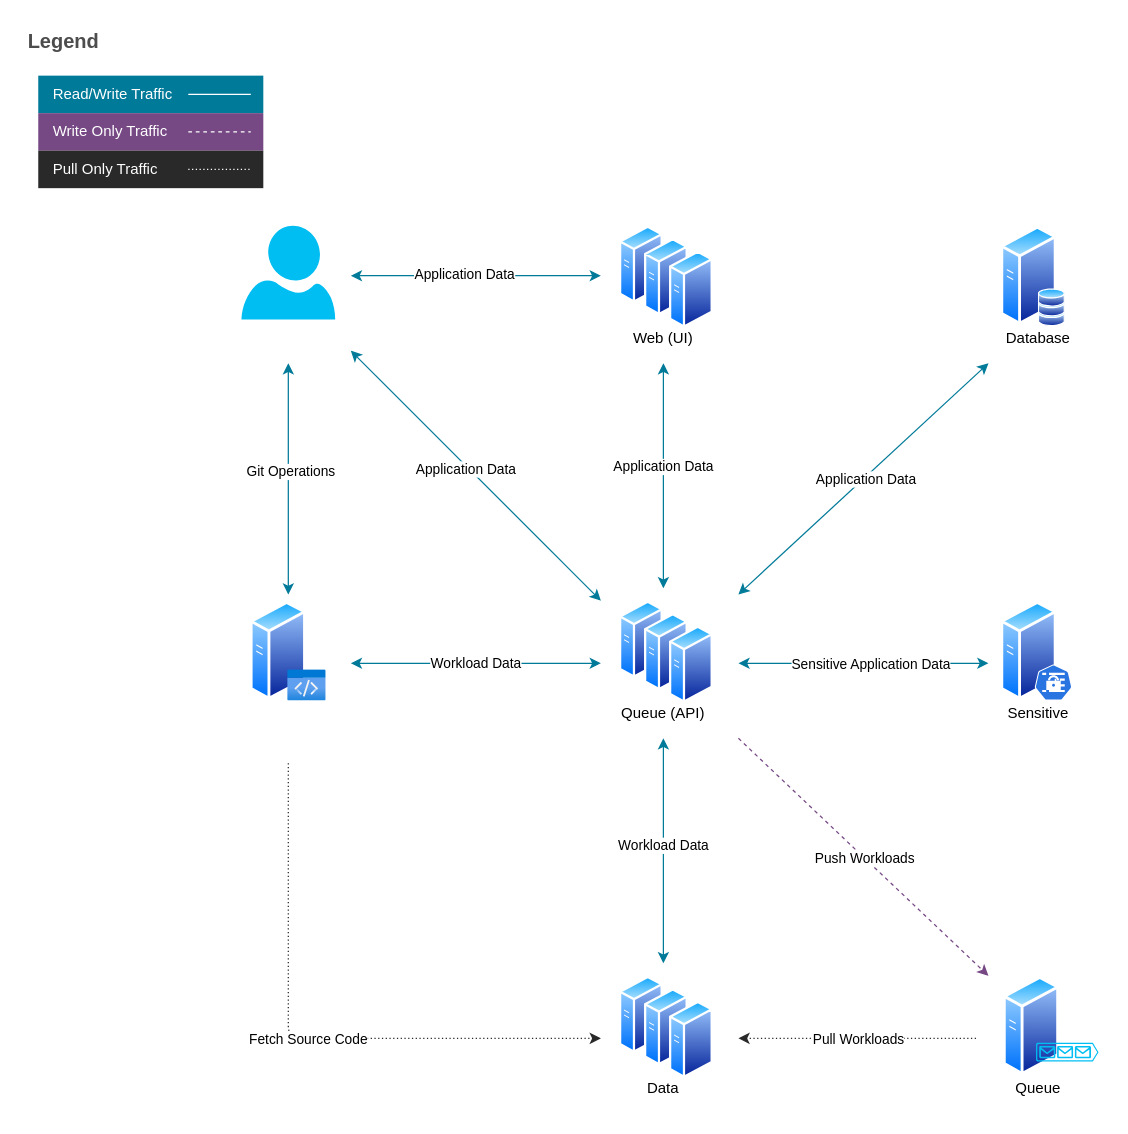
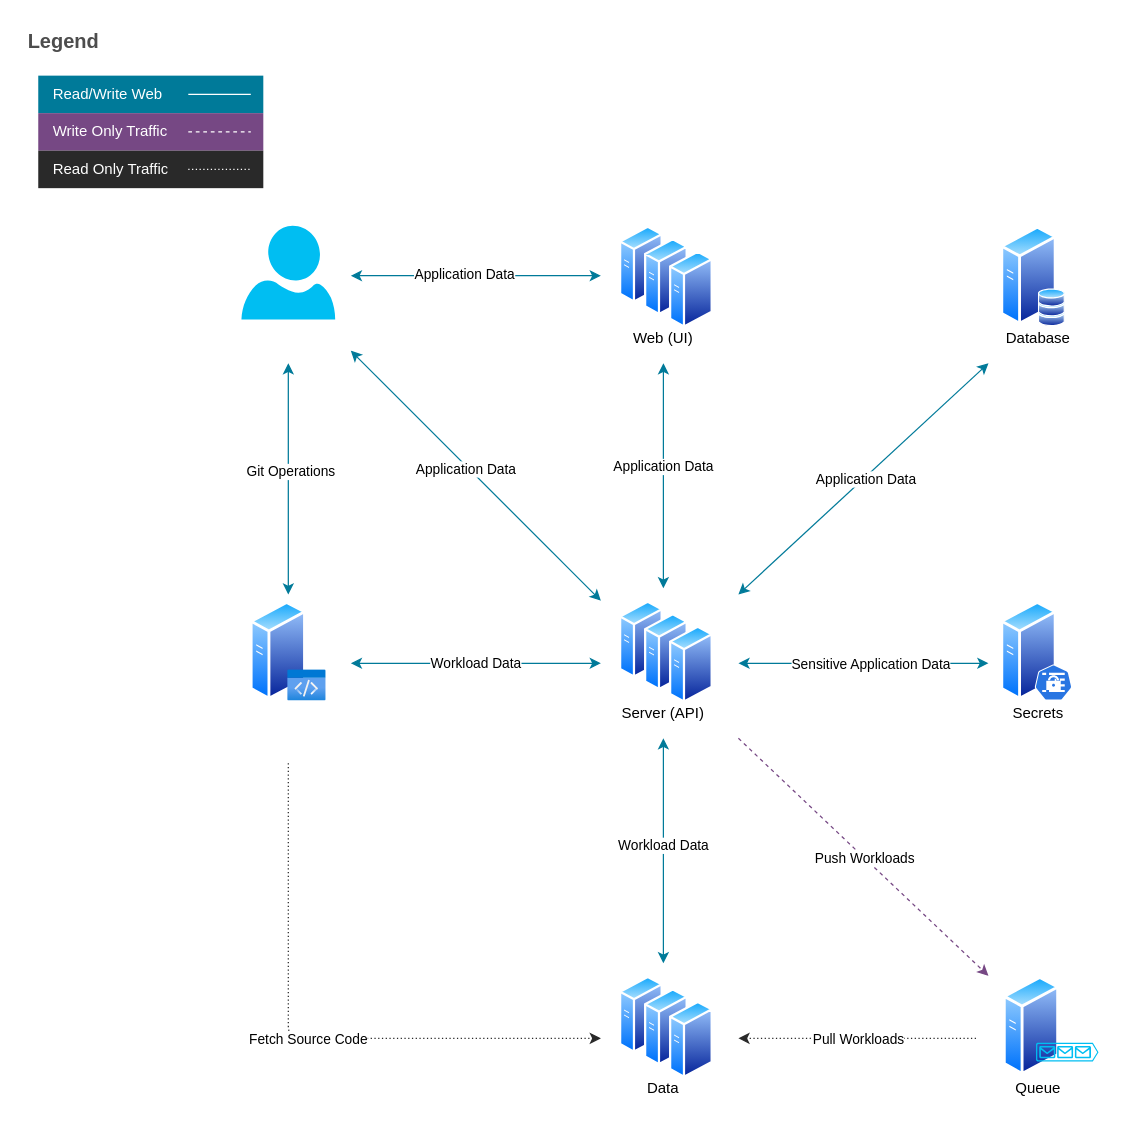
node "Read/Write Traffic": label "Read/Write Traffic" -> "Read/Write Web"
node "Pull Only Traffic": label "Pull Only Traffic" -> "Read Only Traffic"
node "Queue (API)": label "Queue (API)" -> "Server (API)"
node "Sensitive": label "Sensitive" -> "Secrets"
